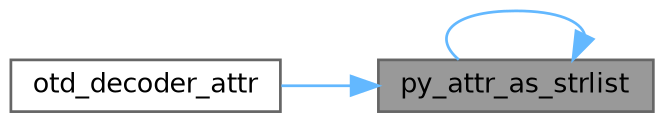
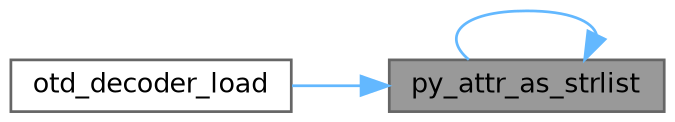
node "otd_decoder_attr": label "otd_decoder_attr" -> "otd_decoder_load"
